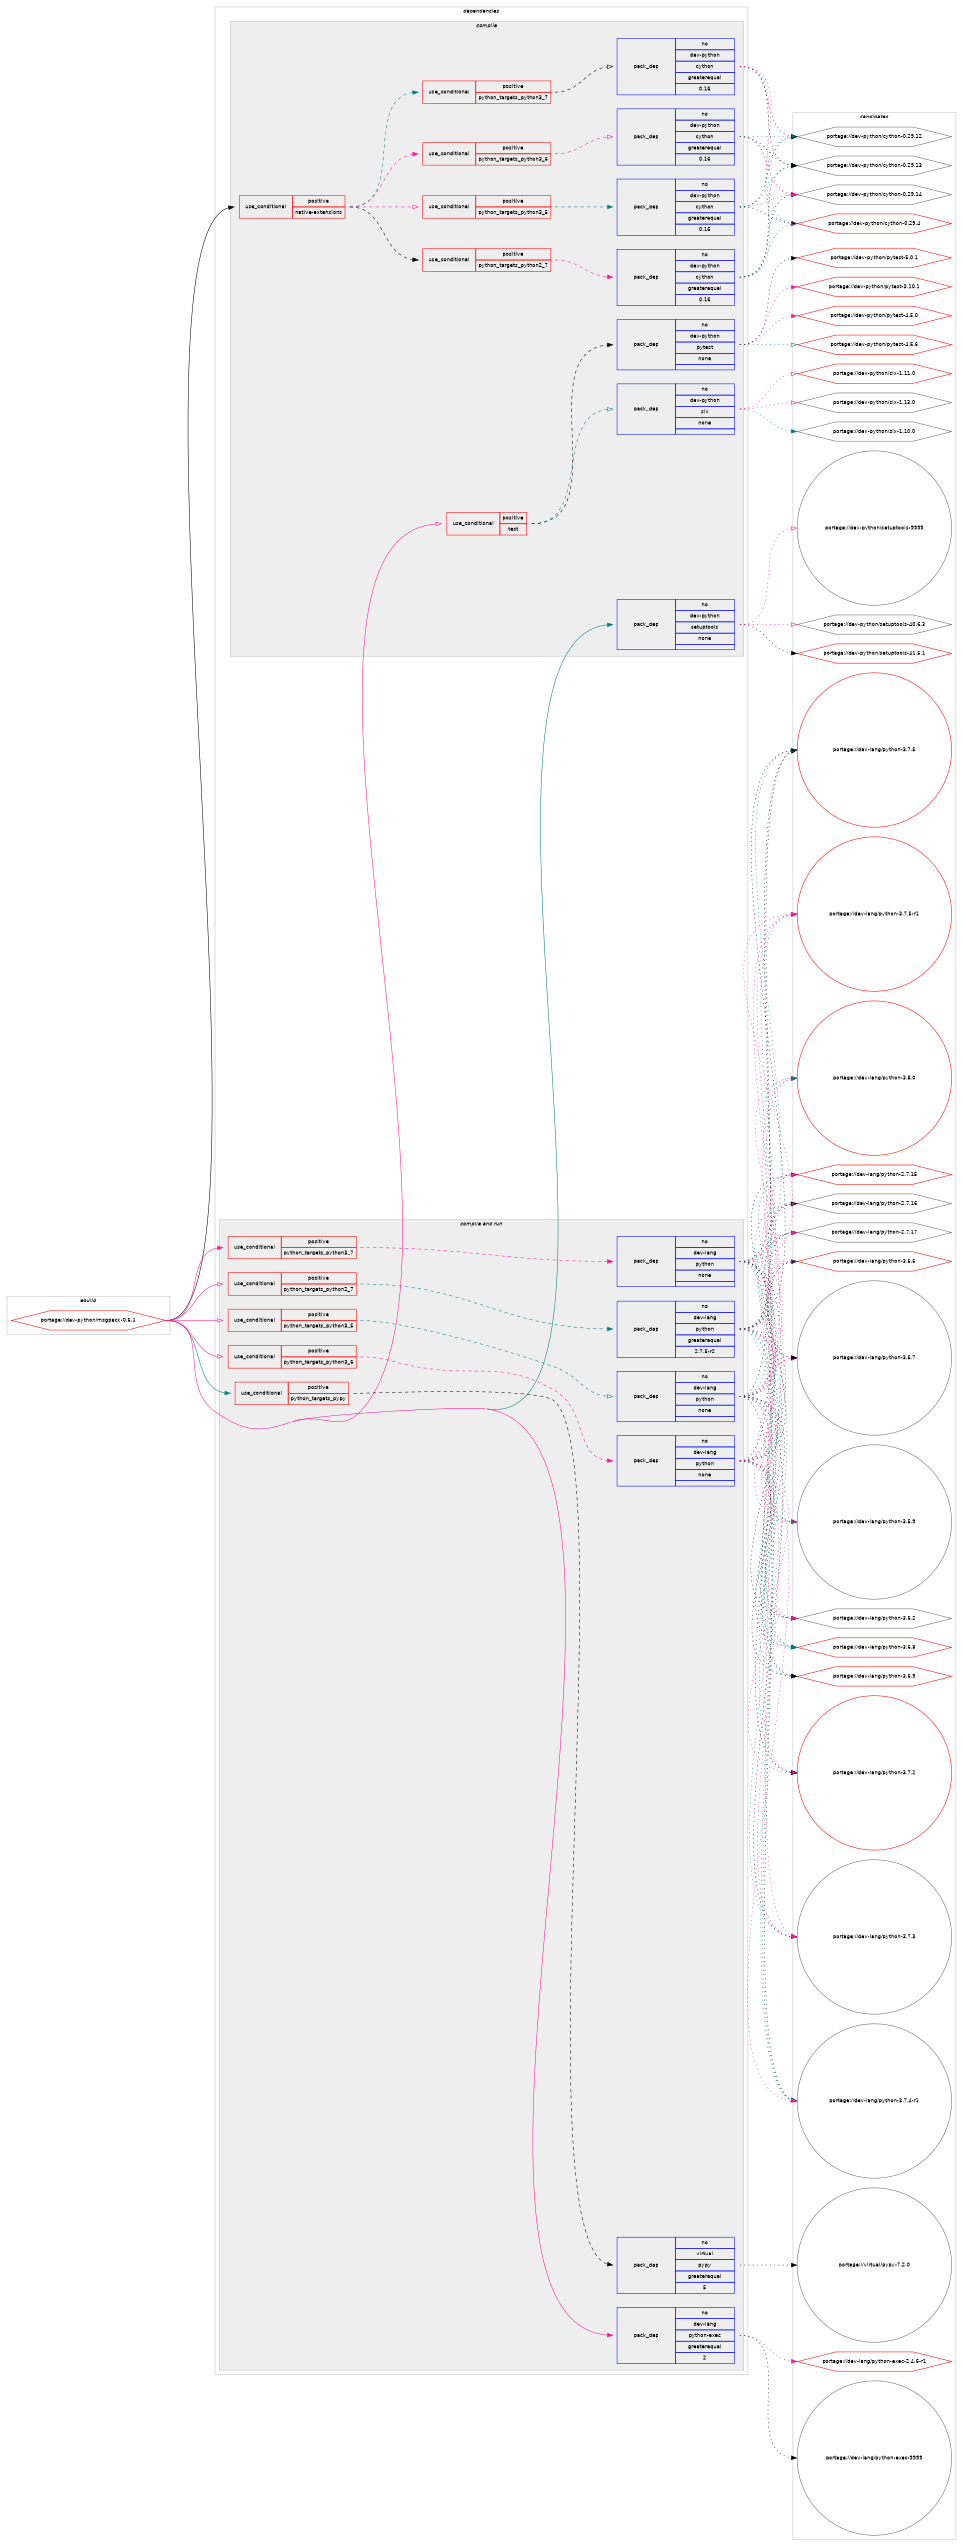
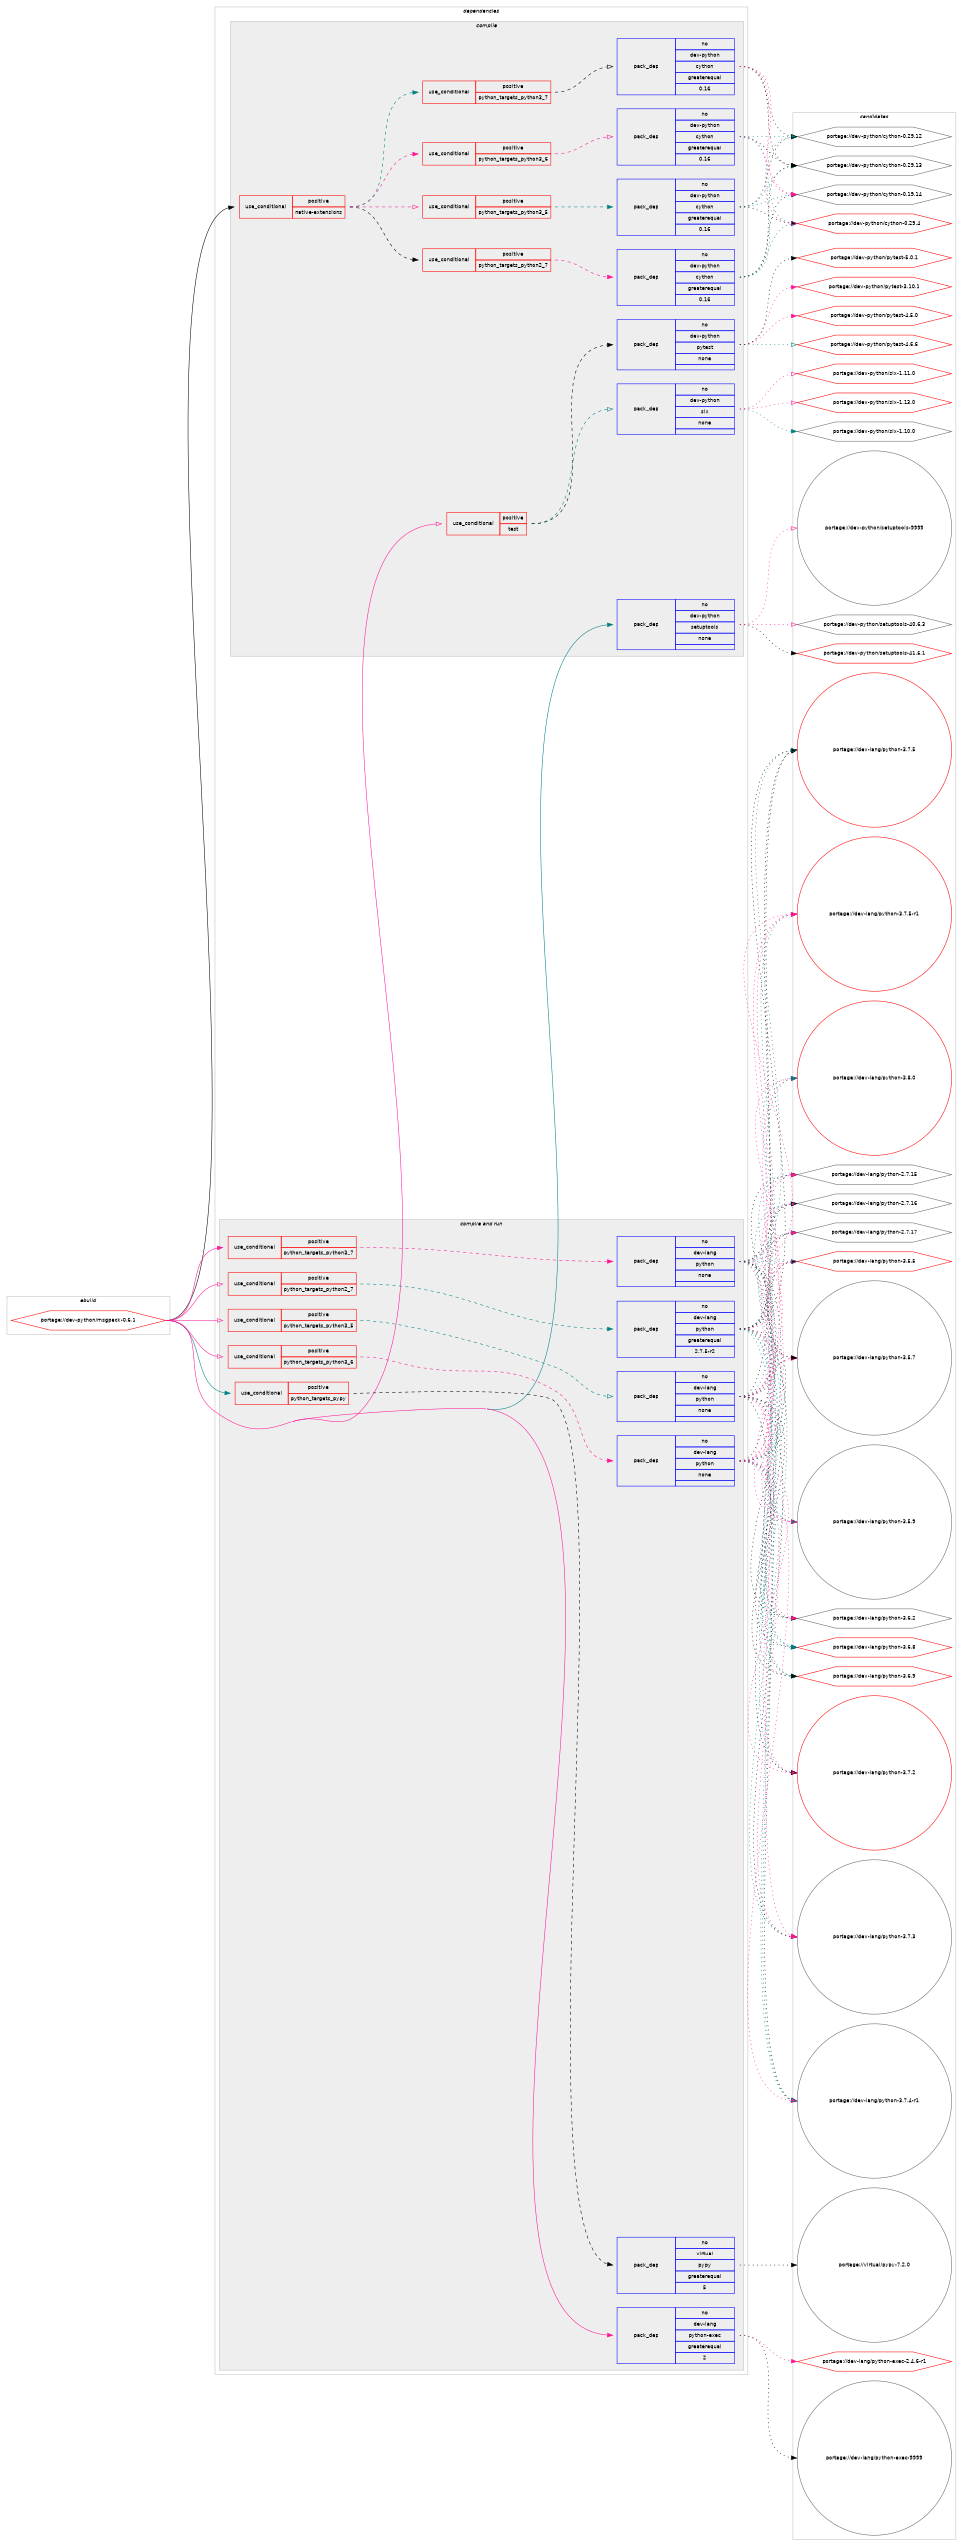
node "portage://dev-python/cython-0.29.14": label "portage://dev-python/cython-0.29.14" -> "portage://dev-python/cython-0.19.14"
node "portage://dev-python/six-1.13.0": color gray40 -> red
node "portage://dev-lang/python-2.7.15": color red -> gray40
